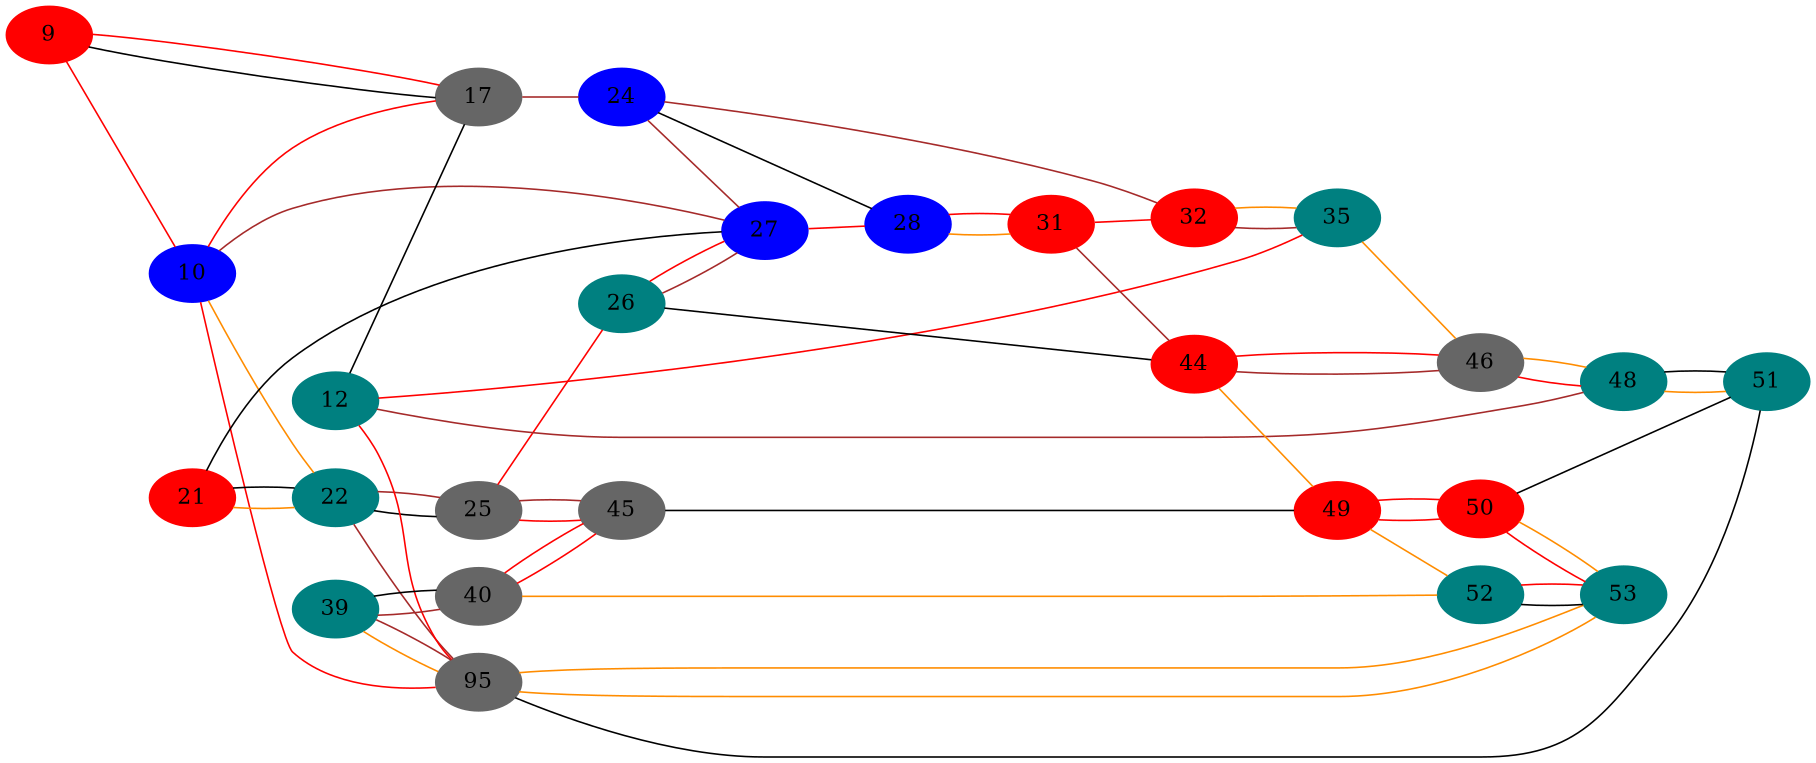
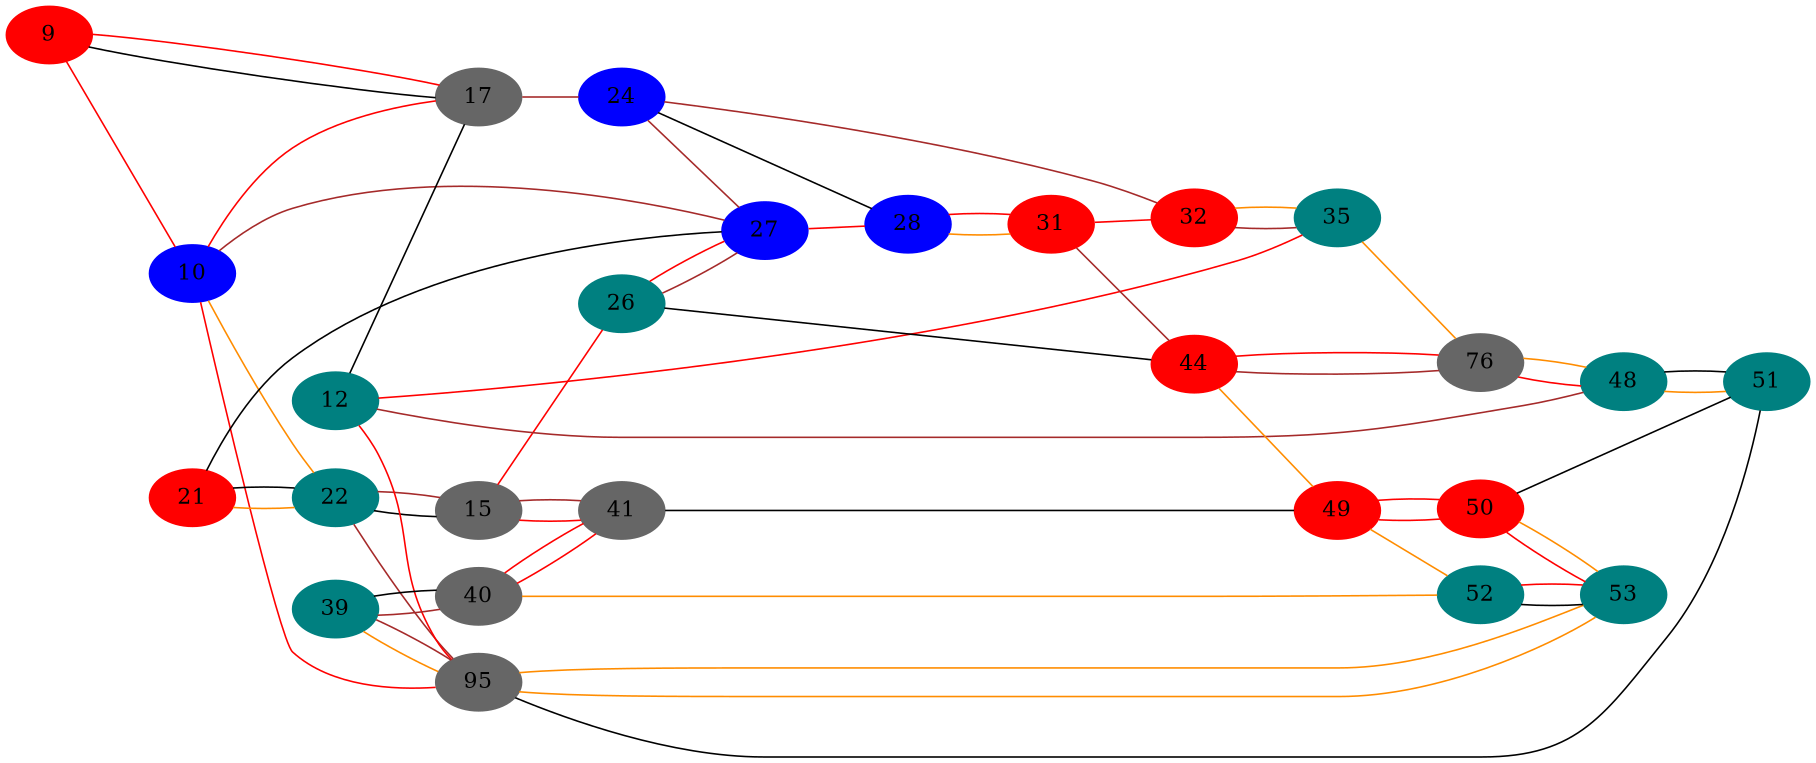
node "46": label "46" -> "76"
node "25": label "25" -> "15"
node "45": label "45" -> "41"
